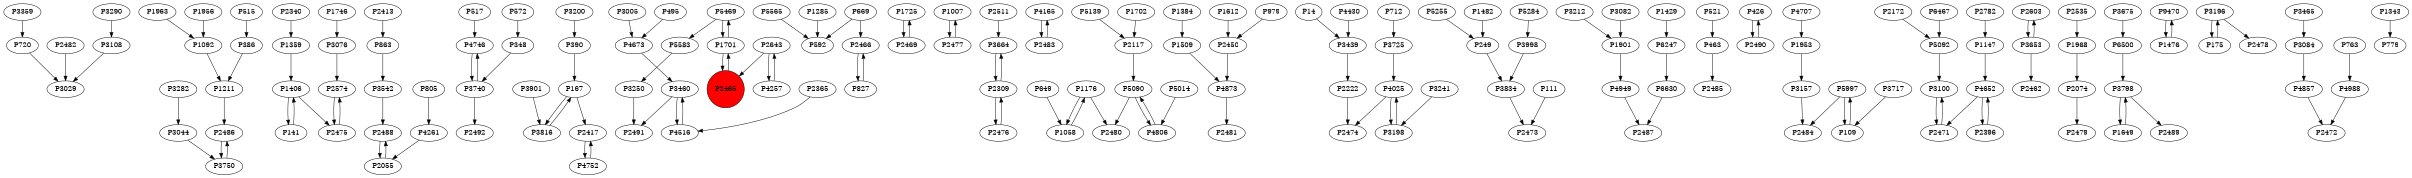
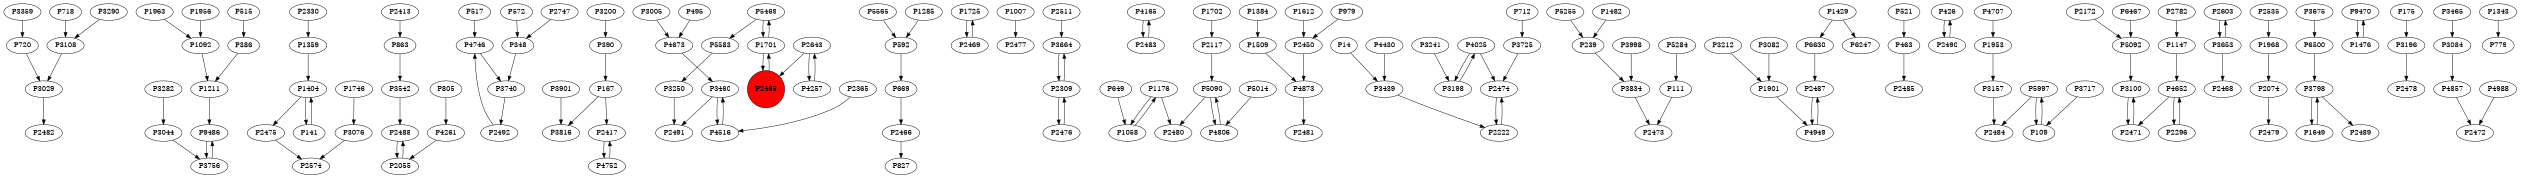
node "P718": added
node "P2340": label "P2340" -> "P2330"
node "P2747": added
node "P5139": removed
edge "P5284" -> "P3998": now "P5284" -> "P111"
edge "P3196" -> "P175": removed
edge "P669" -> "P592": reversed
edge "P2477" -> "P1007": removed
node "P249": label "P249" -> "P239"
node "P763": removed
edge "P2482" -> "P3029": reversed
edge "P3725" -> "P4025": now "P3725" -> "P2474"
edge "P6247" -> "P6630": now "P1429" -> "P6630"
edge "P3740" -> "P4746": now "P2492" -> "P4746"
edge "P827" -> "P2466": removed
node "P1406": label "P1406" -> "P1404"
node "P2462": label "P2462" -> "P2468"
edge "P2574" -> "P2475": removed
edge "P2474" -> "P2222": added
edge "P2487" -> "P4949": added
edge "P3816" -> "P167": removed
node "P2486": label "P2486" -> "P9486"
node "P2396": label "P2396" -> "P2296"
node "P3750": label "P3750" -> "P3756"
